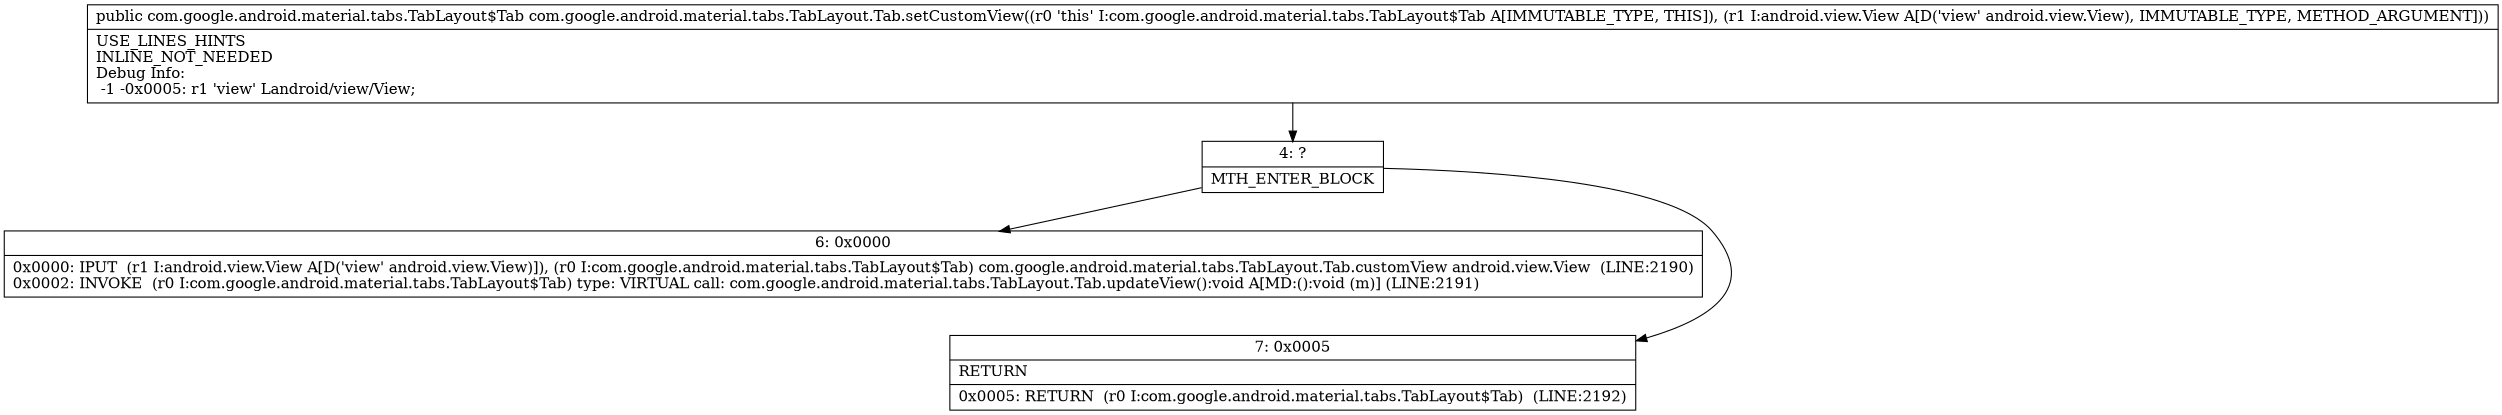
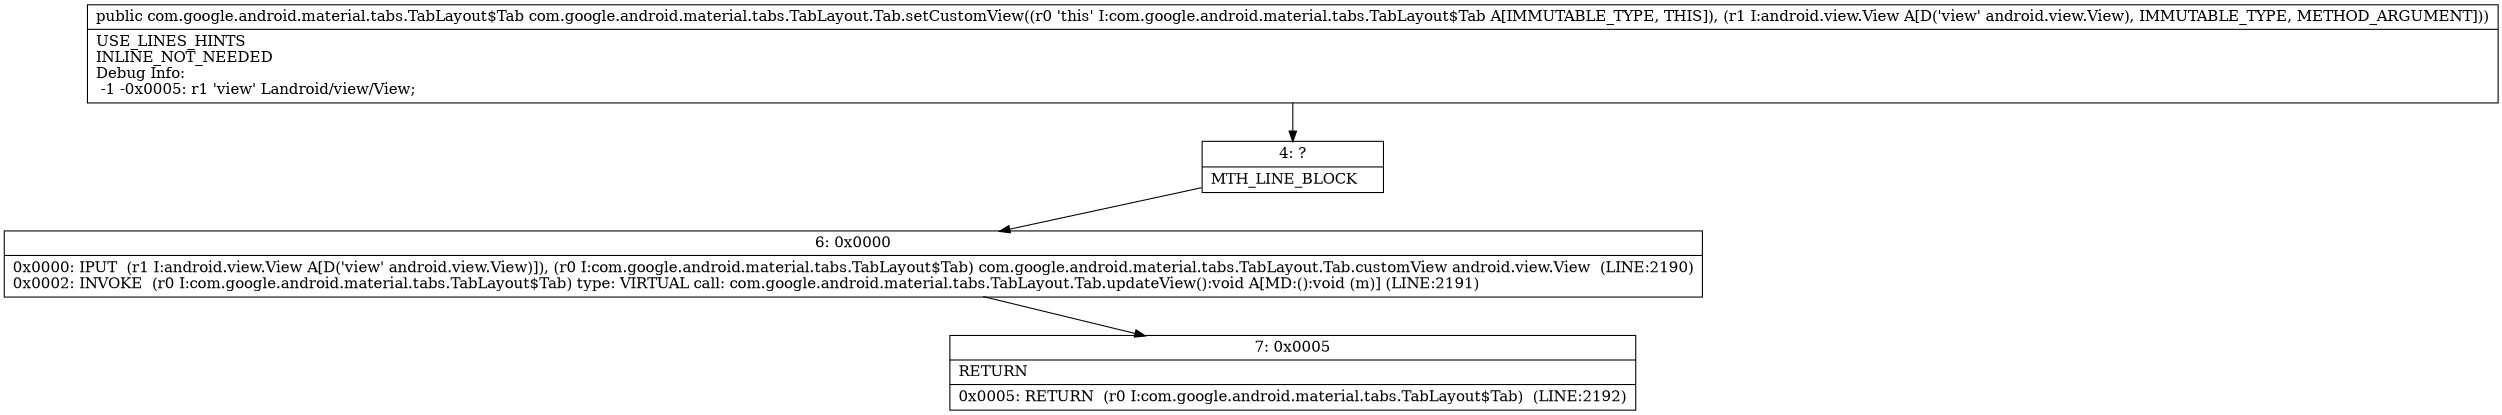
node "4: ?": text "MTH_ENTER_BLOCK" -> "MTH_LINE_BLOCK"
edge "4: ?" -> "7: 0x0005": now "6: 0x0000" -> "7: 0x0005"
